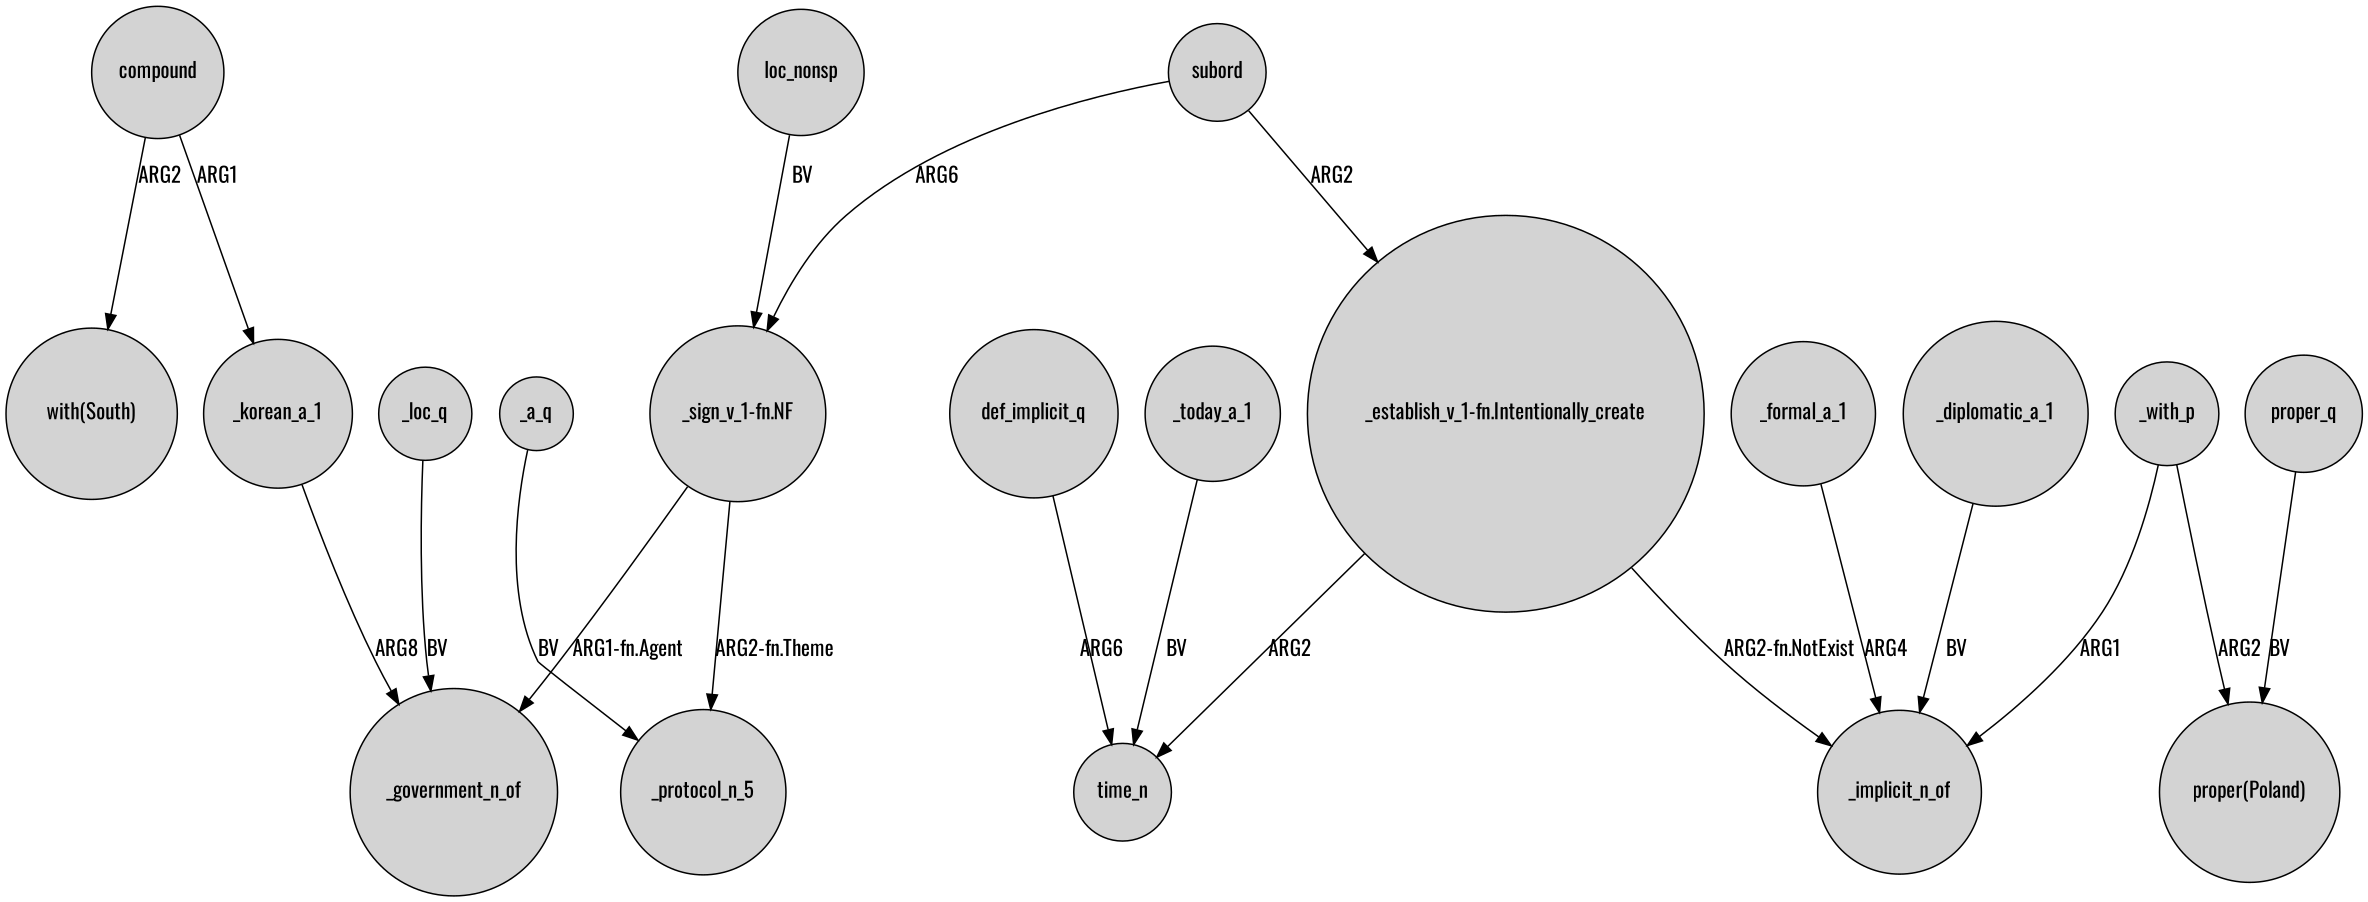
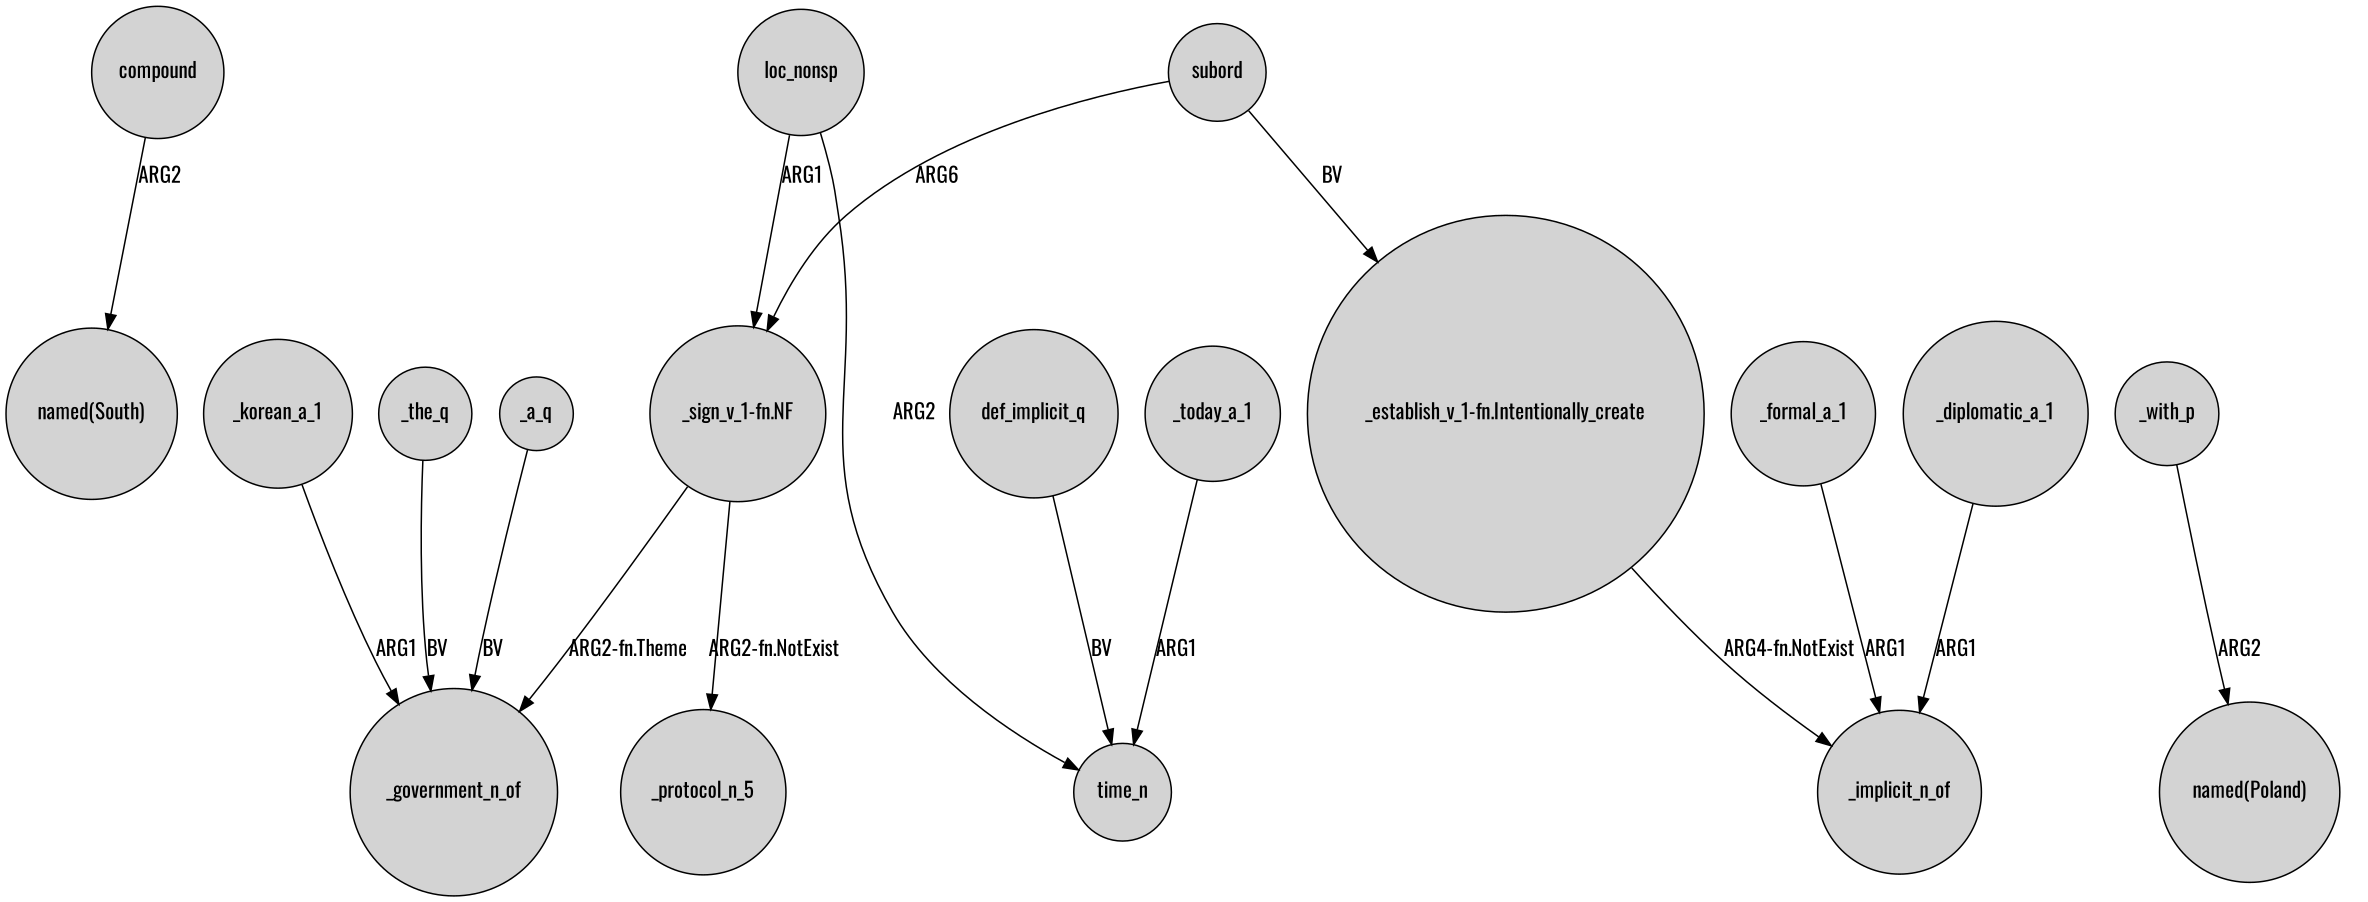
edge "loc_nonsp" -> "_sign_v_1-fn.NF": label "BV" -> "ARG1"
edge "subord" -> "_establish_v_1-fn.Intentionally_create": label "ARG2" -> "BV"
edge "compound" -> "_korean_a_1": removed, label "ARG1"
node "with(South)": label "with(South)" -> "named(South)"
node "_loc_q": label "_loc_q" -> "_the_q"
node "proper_q": removed
edge "_a_q" -> "_protocol_n_5": now "_a_q" -> "_government_n_of"
edge "_with_p" -> "_implicit_n_of": removed, label "ARG1"
edge "_korean_a_1" -> "_government_n_of": label "ARG8" -> "ARG1"
edge "_sign_v_1-fn.NF" -> "_government_n_of": label "ARG1-fn.Agent" -> "ARG2-fn.Theme"
edge "_sign_v_1-fn.NF" -> "_protocol_n_5": label "ARG2-fn.Theme" -> "ARG2-fn.NotExist"
edge "def_implicit_q" -> "time_n": label "ARG6" -> "BV"
edge "_today_a_1" -> "time_n": label "BV" -> "ARG1"
edge "_establish_v_1-fn.Intentionally_create" -> "time_n": now "loc_nonsp" -> "time_n"
edge "_establish_v_1-fn.Intentionally_create" -> "_implicit_n_of": label "ARG2-fn.NotExist" -> "ARG4-fn.NotExist"
edge "_formal_a_1" -> "_implicit_n_of": label "ARG4" -> "ARG1"
edge "_diplomatic_a_1" -> "_implicit_n_of": label "BV" -> "ARG1"
node "proper(Poland)": label "proper(Poland)" -> "named(Poland)"
